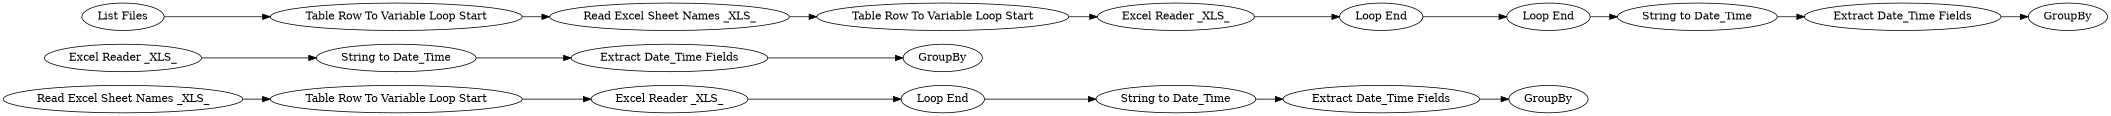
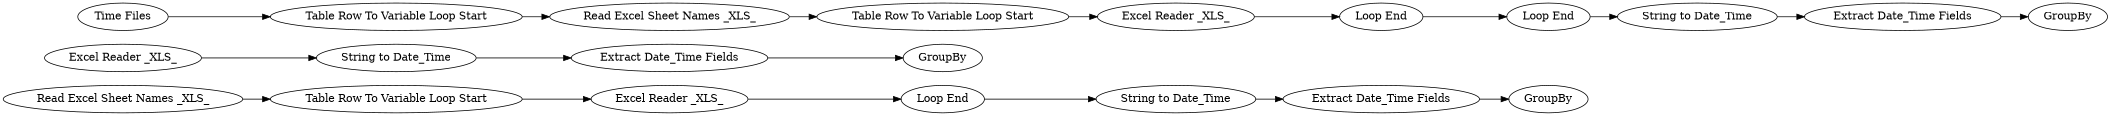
node "List Files": label "List Files" -> "Time Files"
